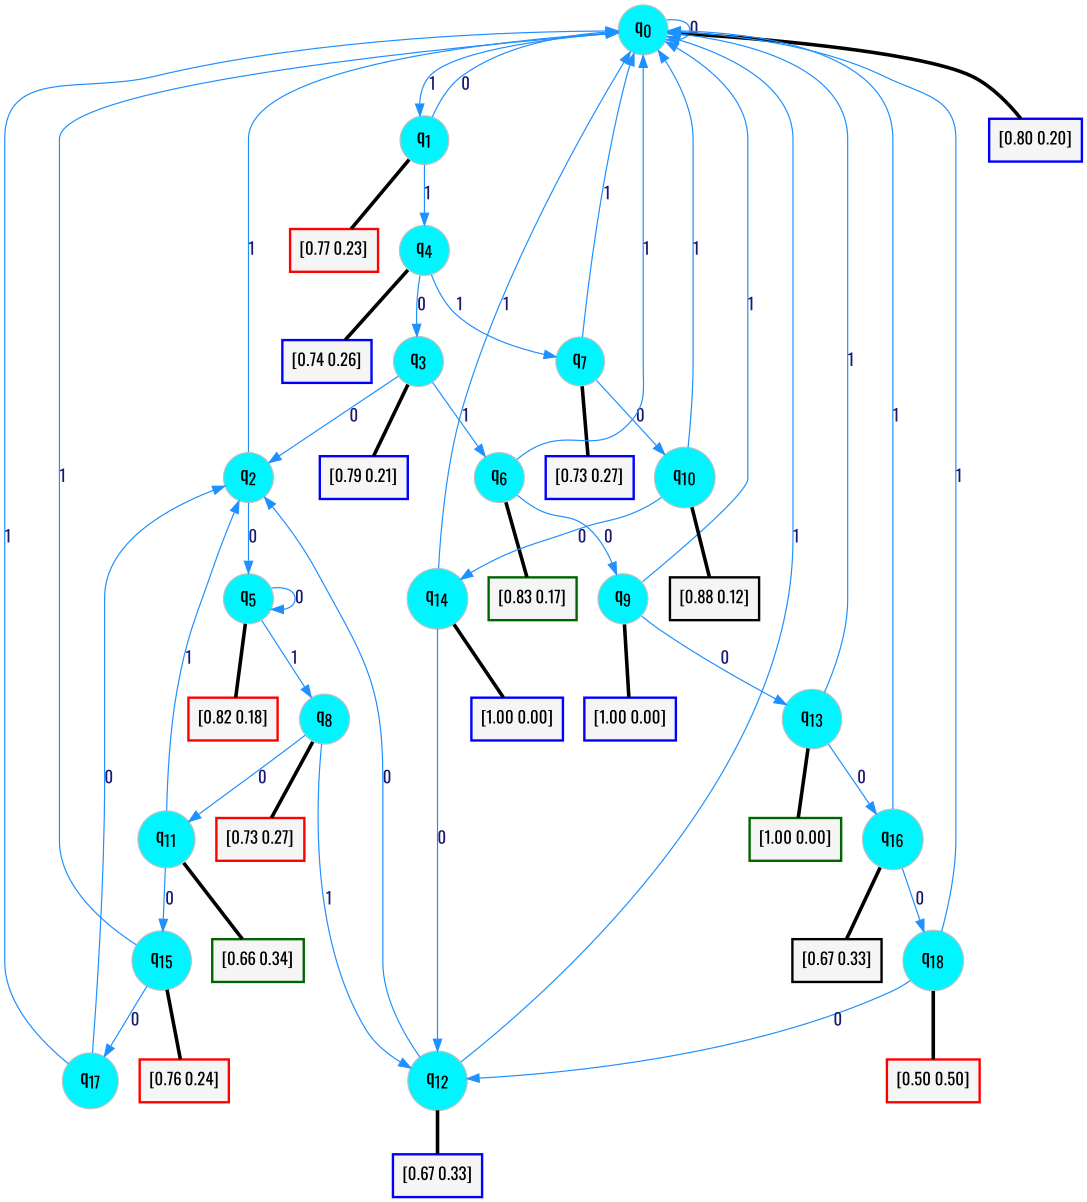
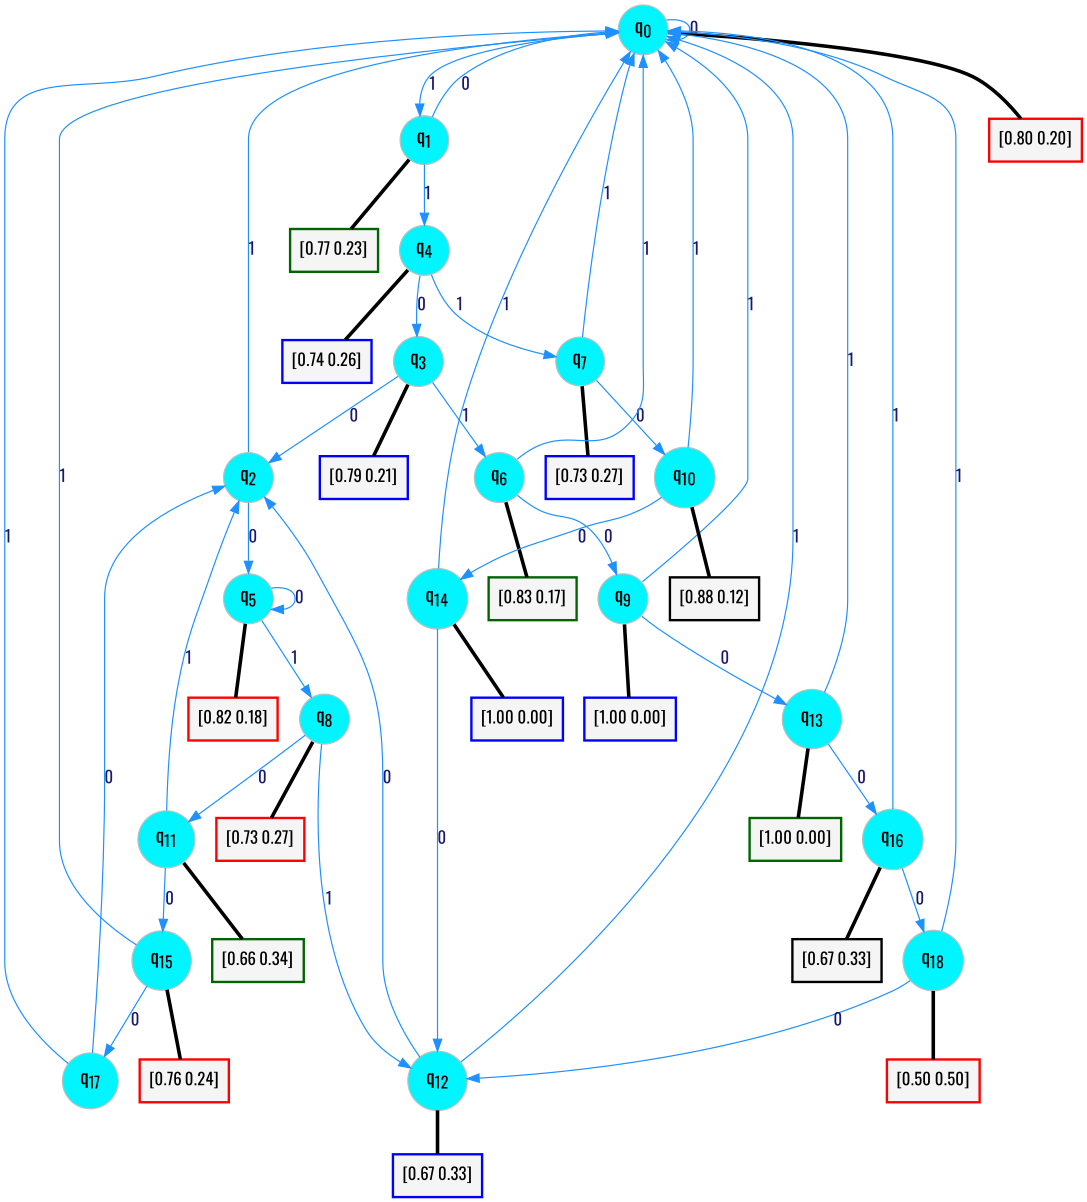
node "[0.80 0.20]": color blue -> red
node "[0.77 0.23]": color red -> darkgreen
